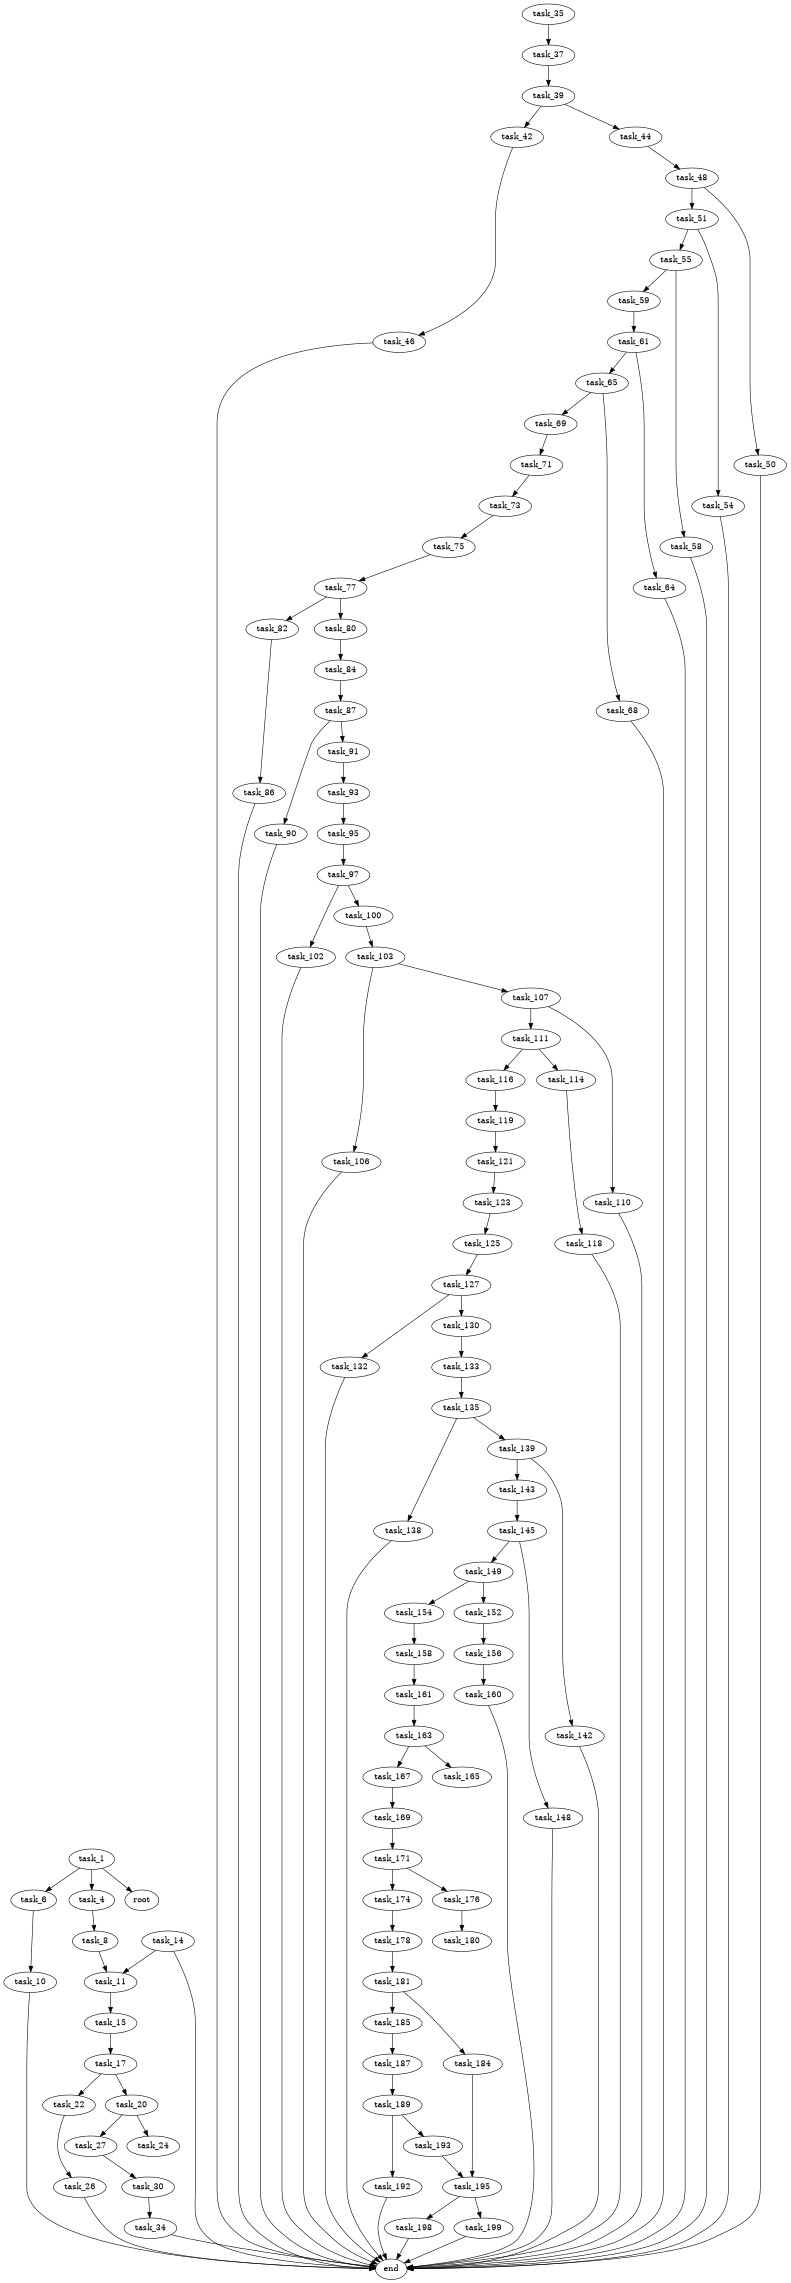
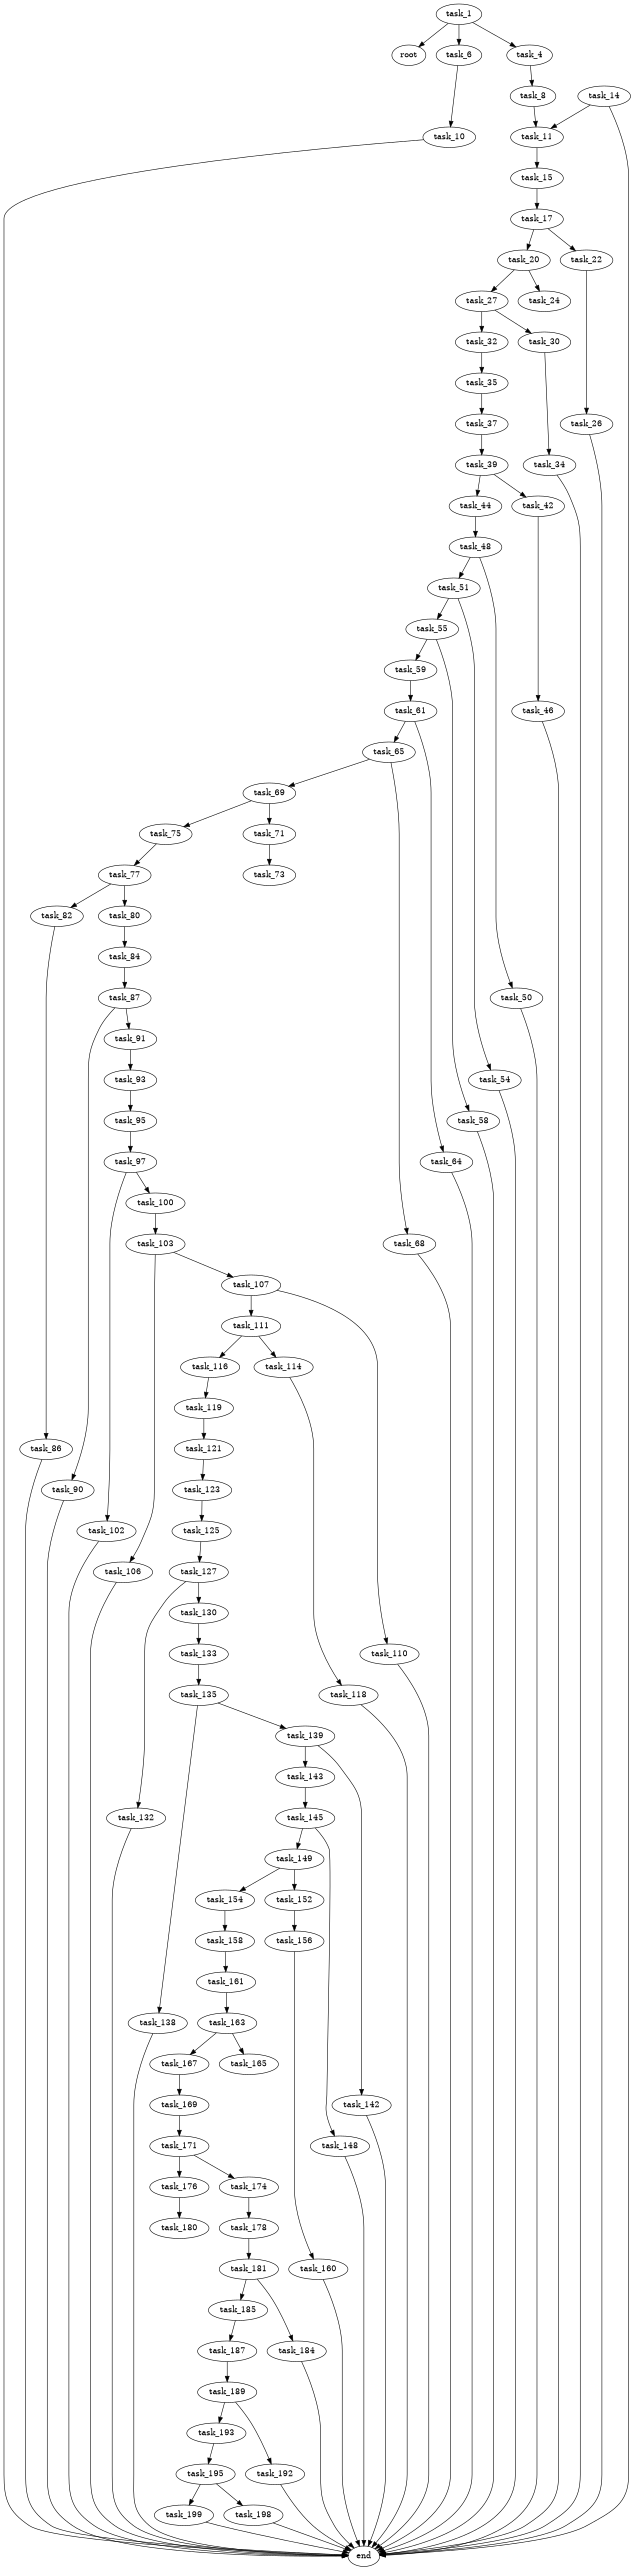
node "task_32": added
edge "task_73" -> "task_75": now "task_69" -> "task_75"
edge "task_184" -> "task_195": now "task_184" -> "end"
